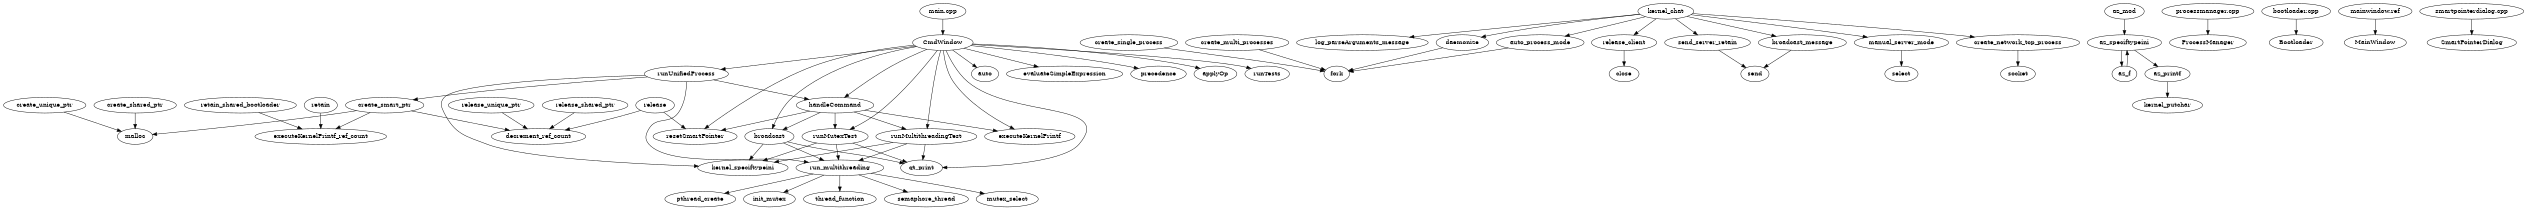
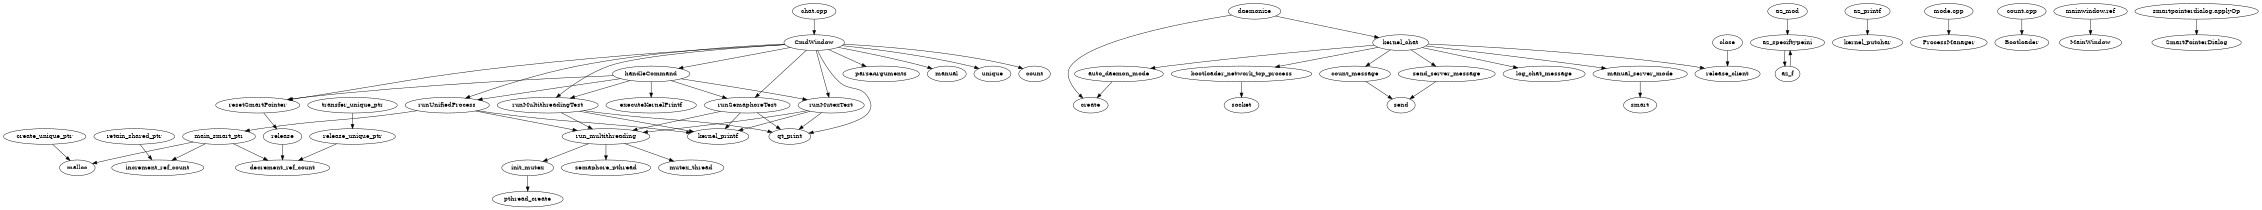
node "main.cpp": label "main.cpp" -> "chat.cpp"
node "processmanager.cpp": label "processmanager.cpp" -> "mode.cpp"
node "bootloader.cpp": label "bootloader.cpp" -> "count.cpp"
node "smartpointerdialog.cpp": label "smartpointerdialog.cpp" -> "smartpointerdialog.applyOp"
edge "kernel_chat" -> "daemonize": reversed
node "create_single_process": removed
node "create_multi_processes": removed
node "log_parseArguments_message": label "log_parseArguments_message" -> "log_chat_message"
node "auto_process_mode": label "auto_process_mode" -> "auto_daemon_mode"
node "send_server_retain": label "send_server_retain" -> "send_server_message"
node "broadcast_message": label "broadcast_message" -> "count_message"
node "create_network_tcp_process": label "create_network_tcp_process" -> "bootloader_network_tcp_process"
edge "release_client" -> "close": reversed
edge "az_speciftypeini" -> "az_printf": removed
node "auto": label "auto" -> "parseArguments"
node "evaluateSimpleExpression": label "evaluateSimpleExpression" -> "manual"
node "precedence": removed
node "applyOp": label "applyOp" -> "unique"
node "runTests": label "runTests" -> "count"
node "fork": label "fork" -> "create"
node "select": label "select" -> "smart"
edge "runUnifiedProcess" -> "handleCommand": reversed
edge "CmdWindow" -> "executeKernelPrintf": removed
node "create_shared_ptr": removed
node "retain_shared_bootloader": label "retain_shared_bootloader" -> "retain_shared_ptr"
node "retain": removed
node "transfer_unique_ptr": added
node "create_smart_ptr": label "create_smart_ptr" -> "main_smart_ptr"
node "release_shared_ptr": removed
edge "release" -> "resetSmartPointer": reversed
node "executeKernelPrintf_ref_count": label "executeKernelPrintf_ref_count" -> "increment_ref_count"
node "broadcast": label "broadcast" -> "runSemaphoreTest"
node "kernel_speciftypeini": label "kernel_speciftypeini" -> "kernel_printf"
edge "run_multithreading" -> "pthread_create": now "init_mutex" -> "pthread_create"
node "thread_function": removed
node "semaphore_thread": label "semaphore_thread" -> "semaphore_pthread"
node "mutex_select": label "mutex_select" -> "mutex_thread"
